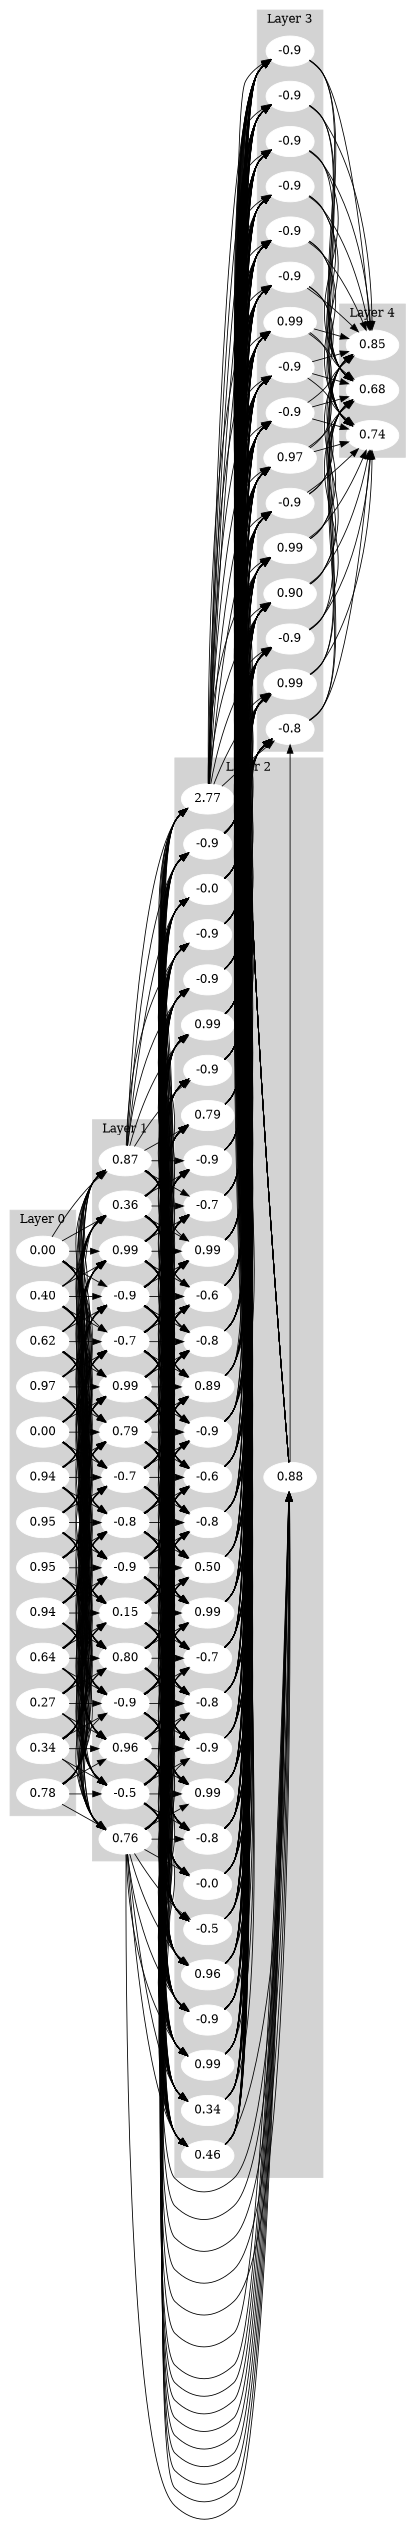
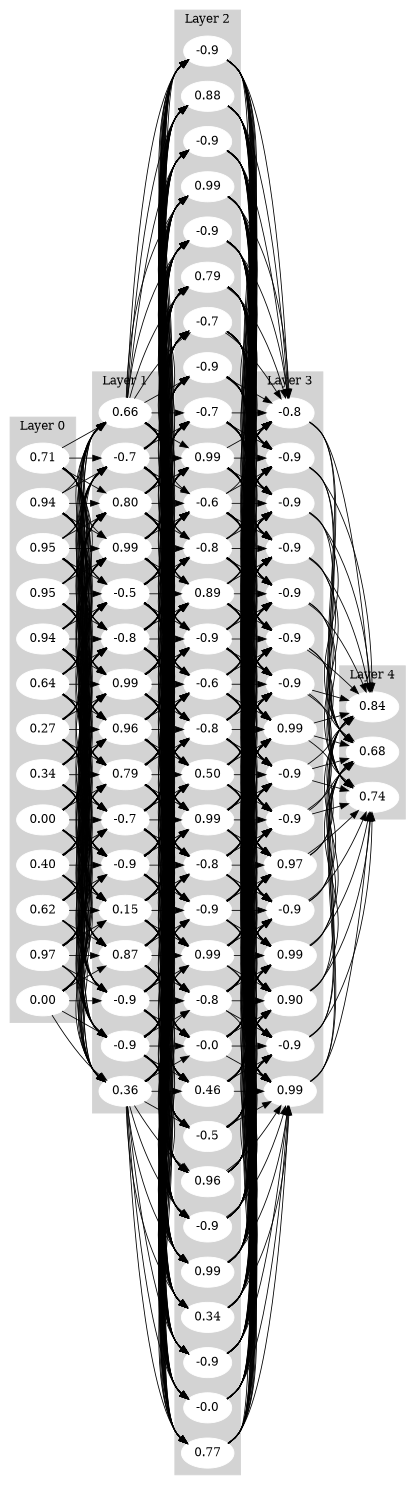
node "0.85": label "0.85" -> "0.84"
node "2.77": label "2.77" -> "0.77"
node "0.78": label "0.78" -> "0.71"
edge "0.46" -> "0.88": now "0.87" -> "0.88"
node "0.76": label "0.76" -> "0.66"
